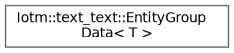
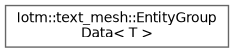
node "Iotm::text_text::EntityGroup Data< T >": label "Iotm::text_text::EntityGroup Data< T >" -> "Iotm::text_mesh::EntityGroup Data< T >"
